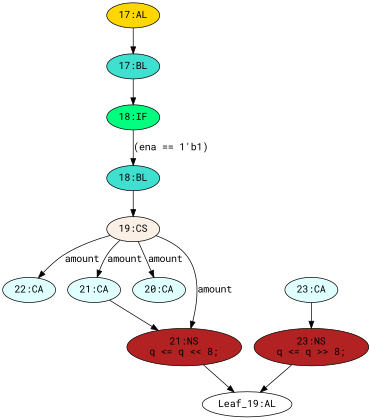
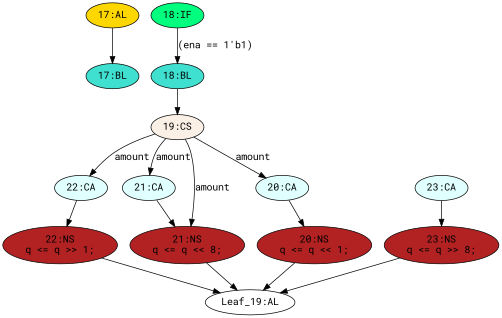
edge "17:BL" -> "18:IF": removed
node "22:NS q <= q >> 1;": added
node "20:NS q <= q << 1;": added
